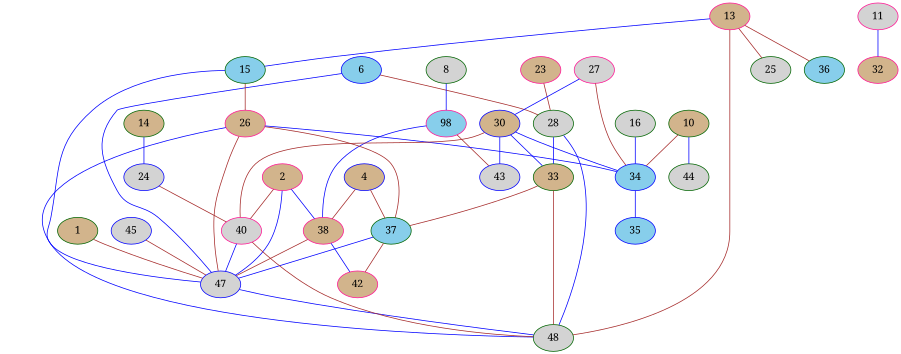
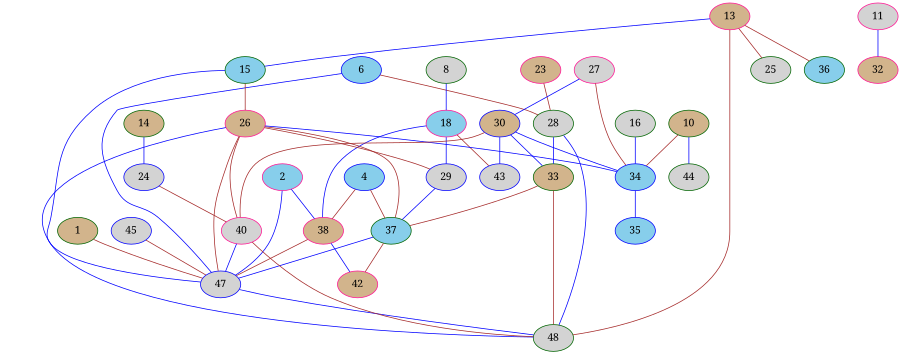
node "98": label "98" -> "18"
node "2": fillcolor tan -> skyblue
node "4": fillcolor tan -> skyblue
node "29": added
edge "2" -- "40": now "26" -- "40"
